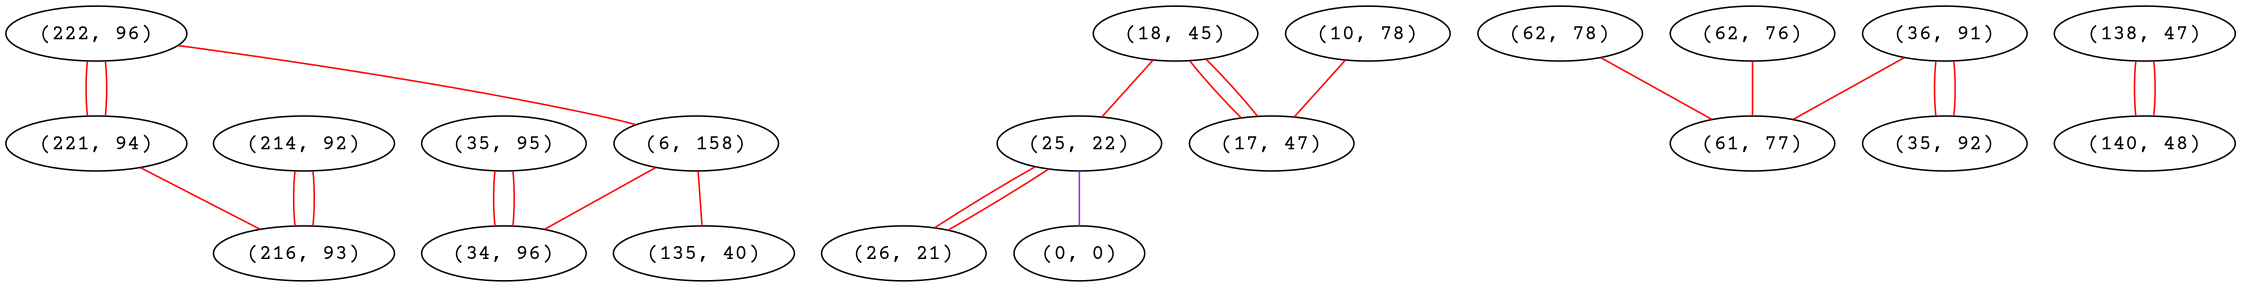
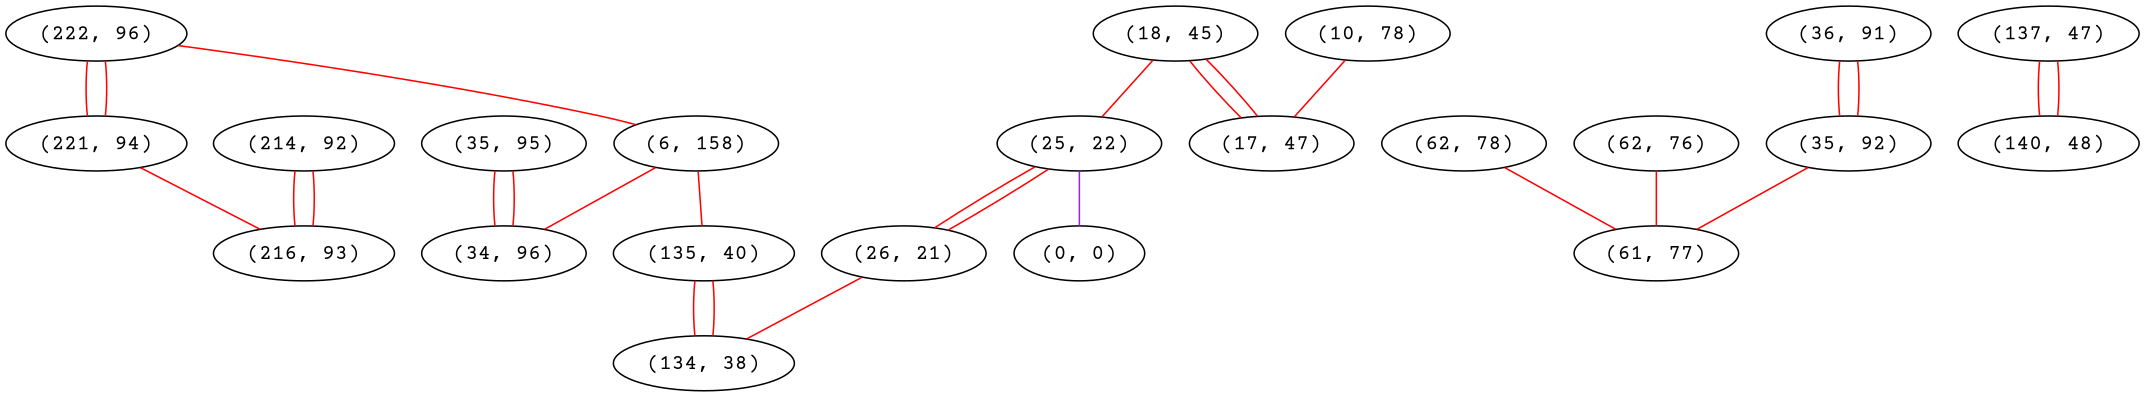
node "(138, 47)": label "(138, 47)" -> "(137, 47)"
edge "(36, 91)" -- "(61, 77)": now "(35, 92)" -- "(61, 77)"
node "(134, 38)": added
